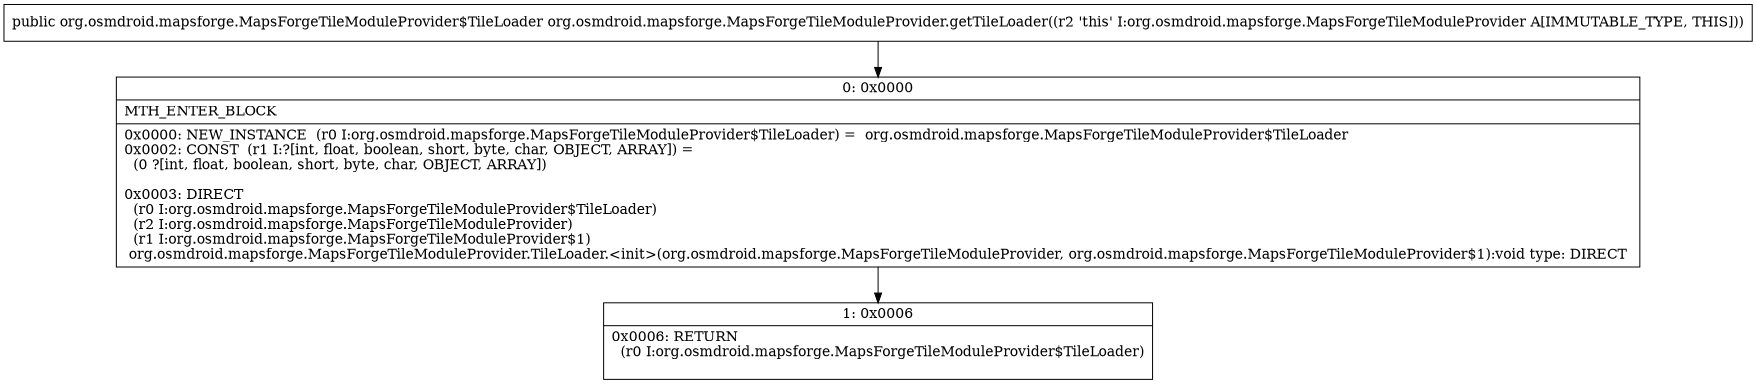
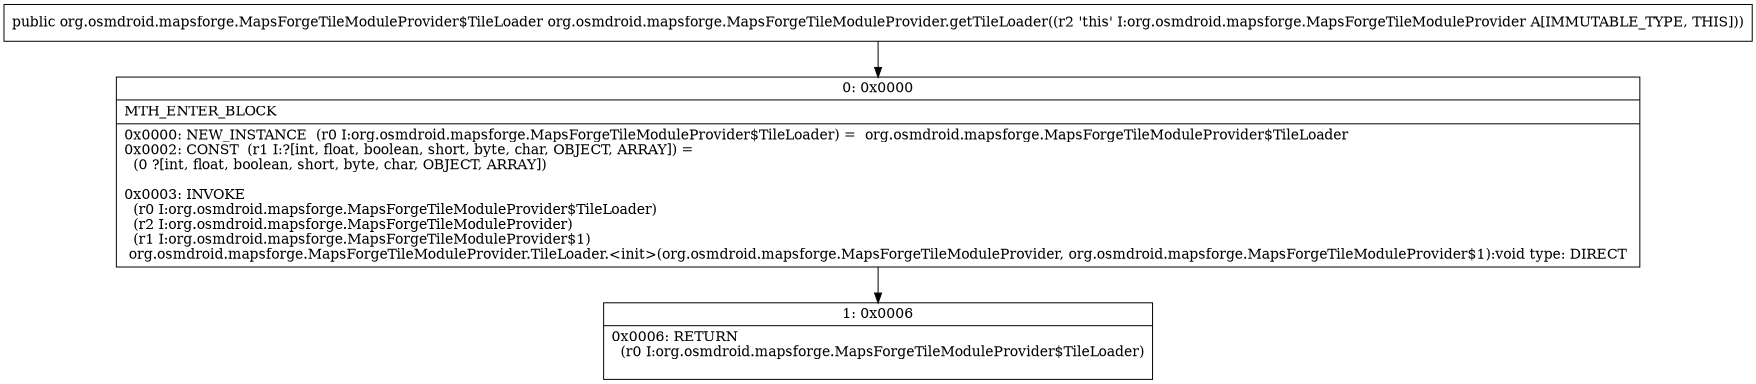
node "0: 0x0000": text "0x0003: DIRECT" -> "0x0003: INVOKE"
